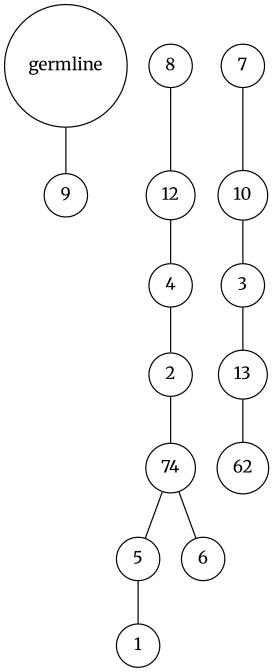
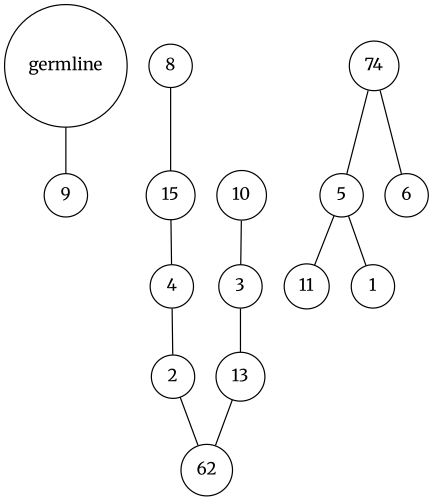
node "7": removed
node "12": label "12" -> "15"
node "11": added
edge "2" -- "74": now "2" -- "62"
